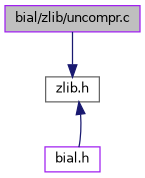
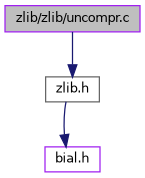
node "bial/zlib/uncompr.c": label "bial/zlib/uncompr.c" -> "zlib/zlib/uncompr.c"
edge "bial.h" -> "zlib.h": reversed
